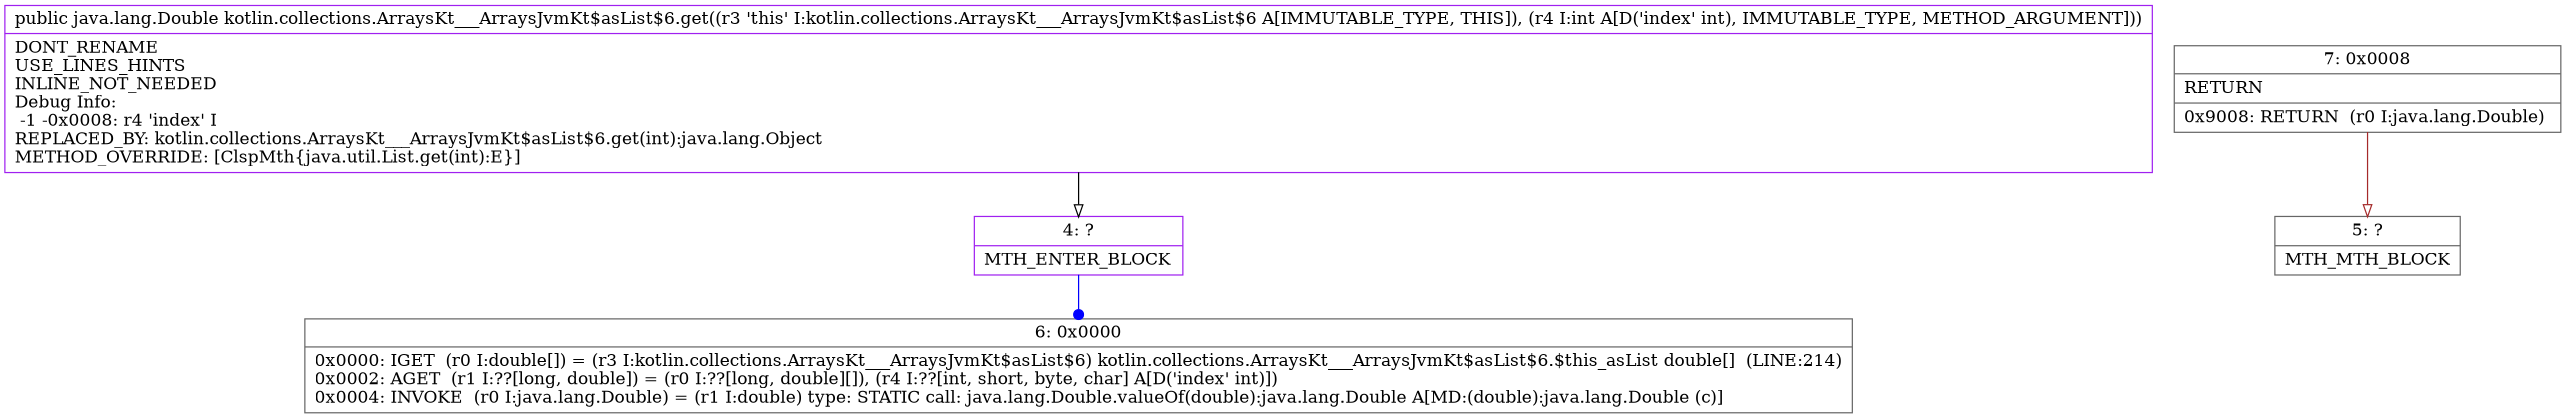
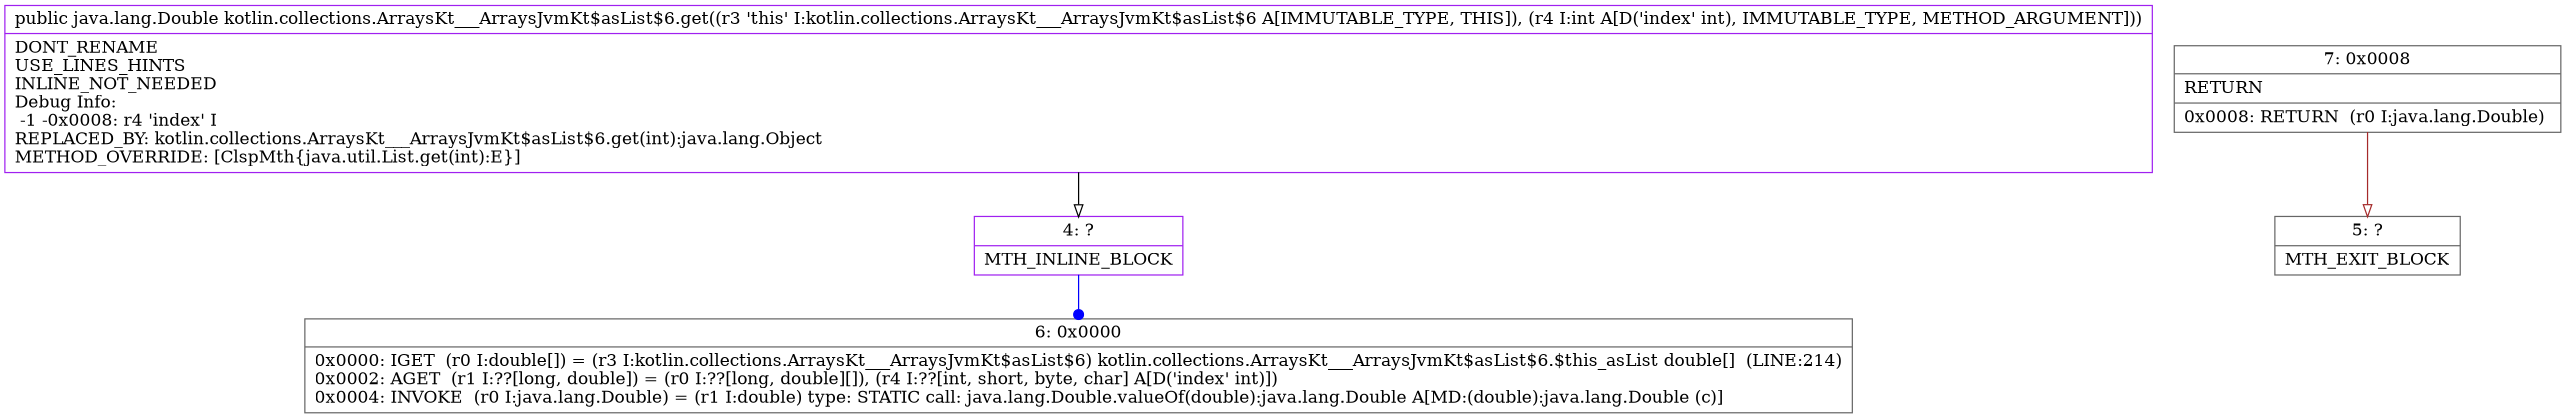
node "7: 0x0008": text "0x9008: RETURN  (r0 I:java.lang.Double)" -> "0x0008: RETURN  (r0 I:java.lang.Double)"
node "4: ?": text "MTH_ENTER_BLOCK" -> "MTH_INLINE_BLOCK"
node "5: ?": text "MTH_MTH_BLOCK" -> "MTH_EXIT_BLOCK"
